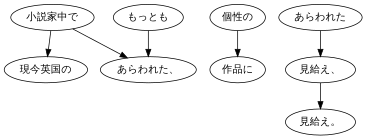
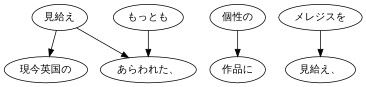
node "小説家中で": label "小説家中で" -> "見給え"
node "あらわれた": label "あらわれた" -> "メレジスを"
node "見給え。": removed
